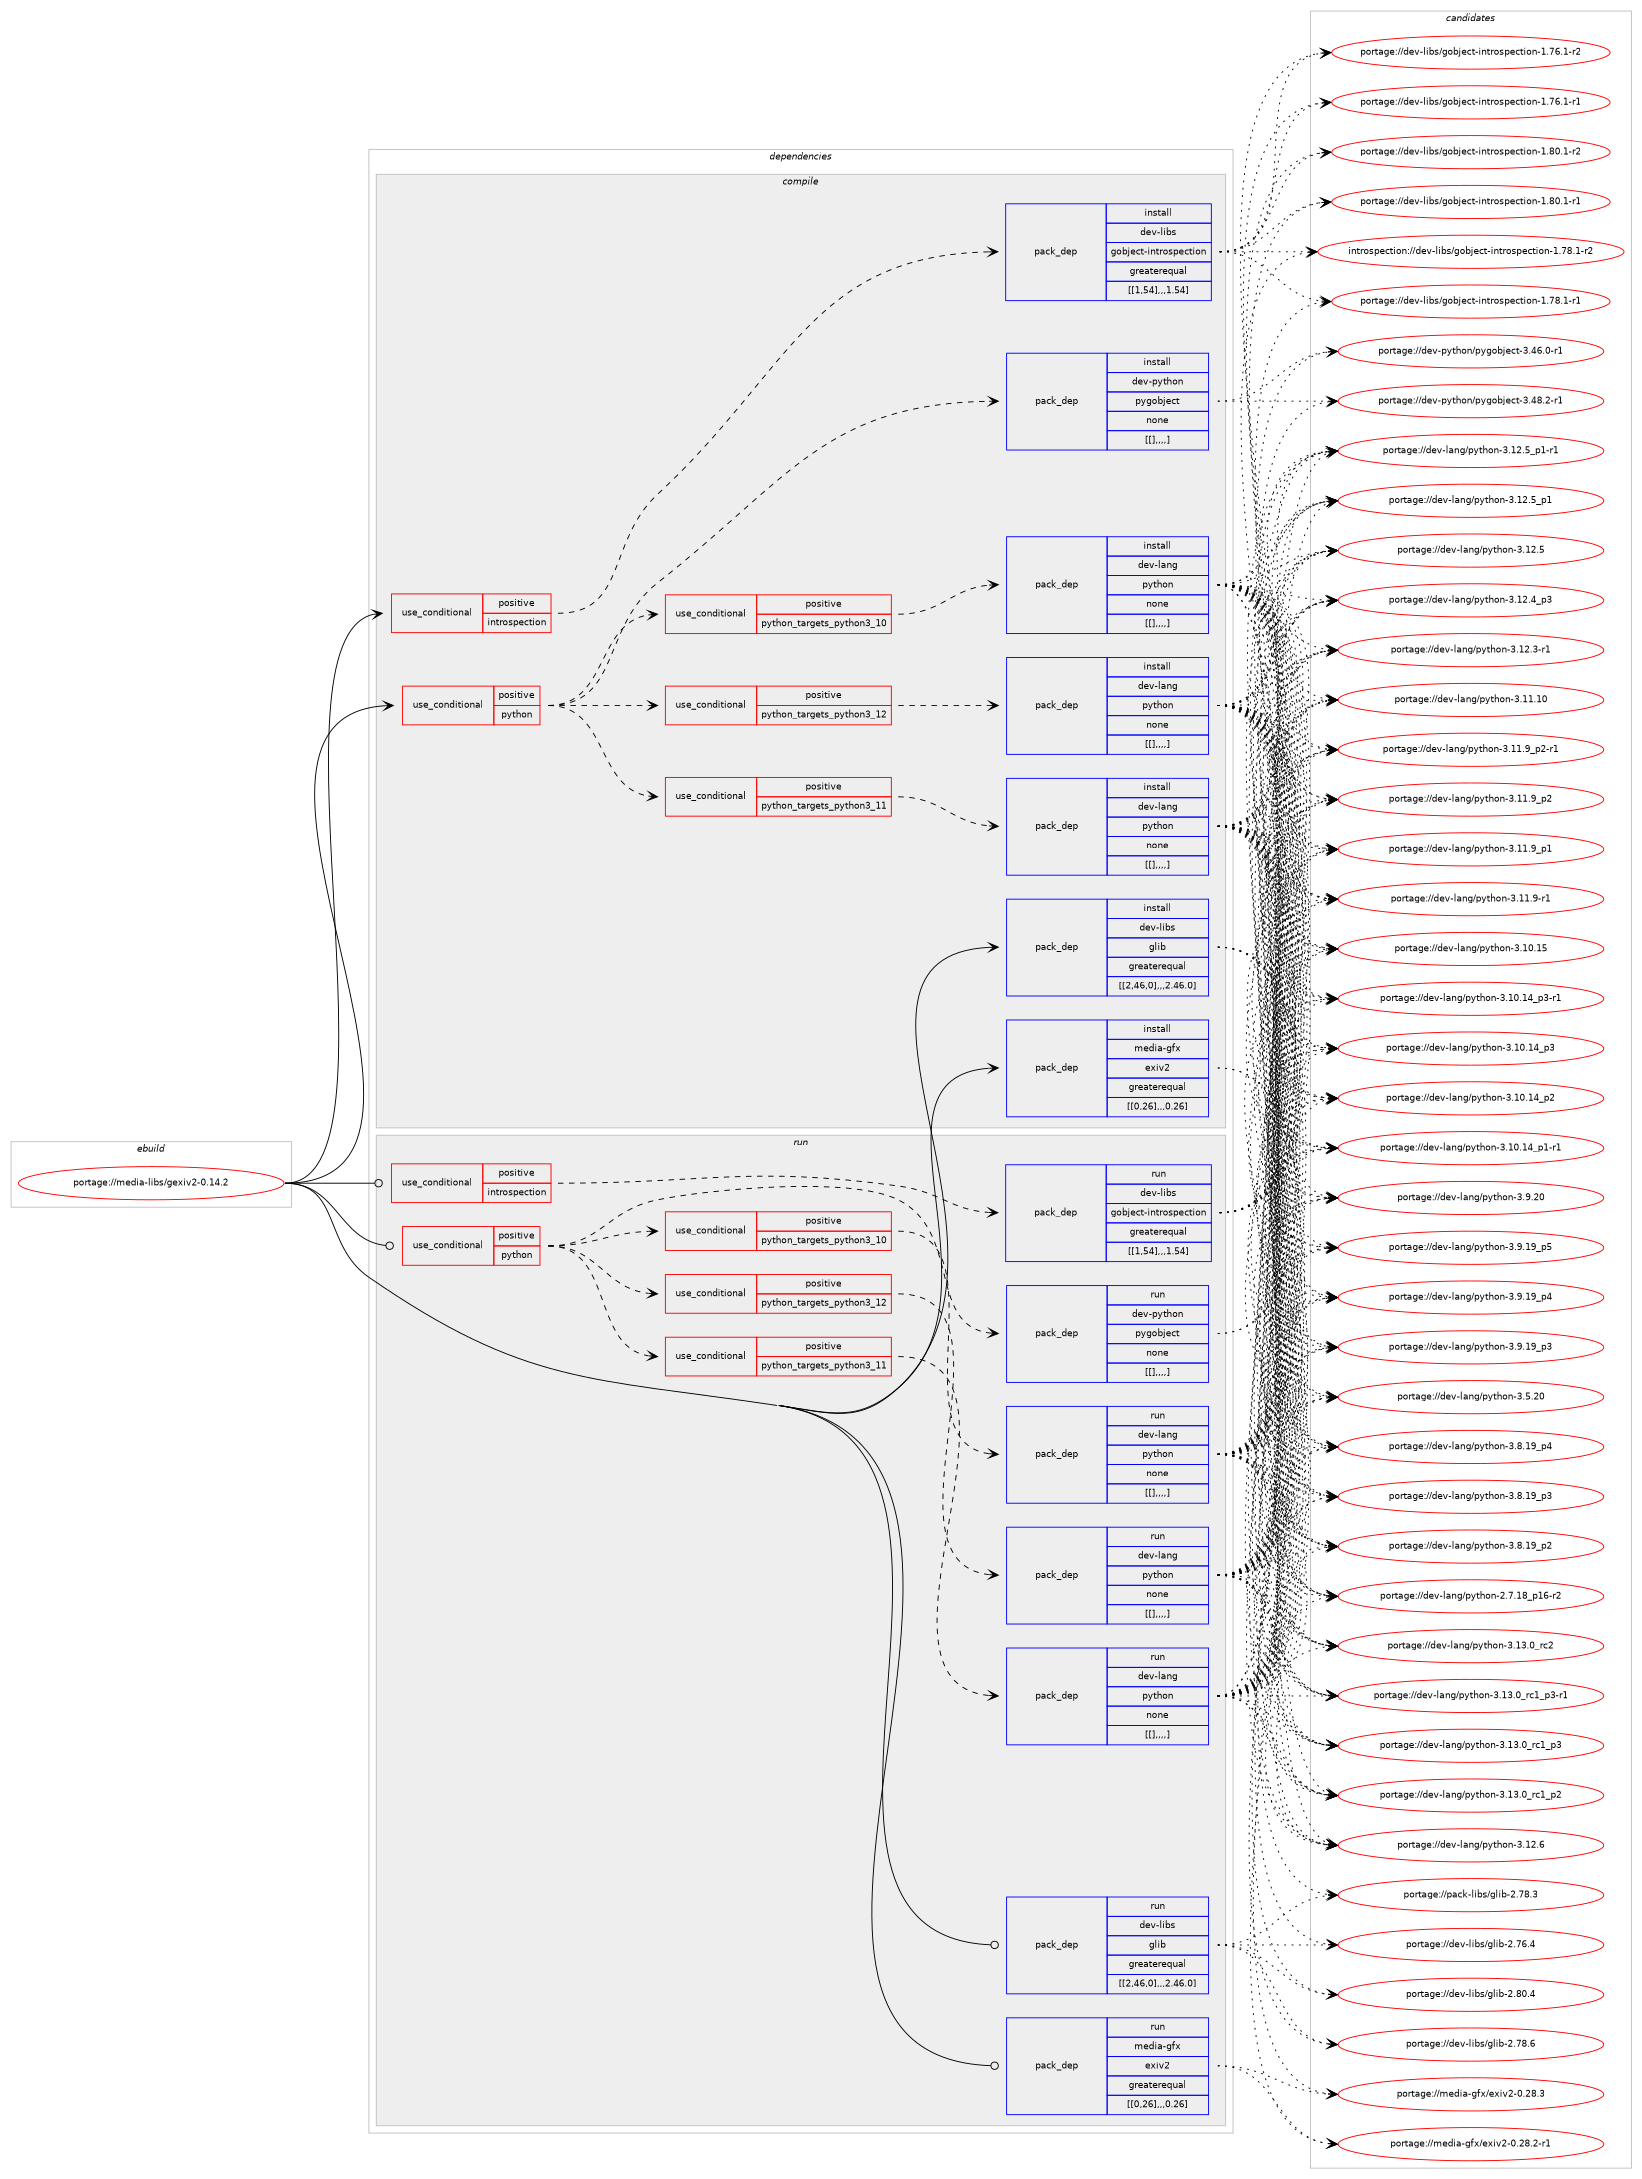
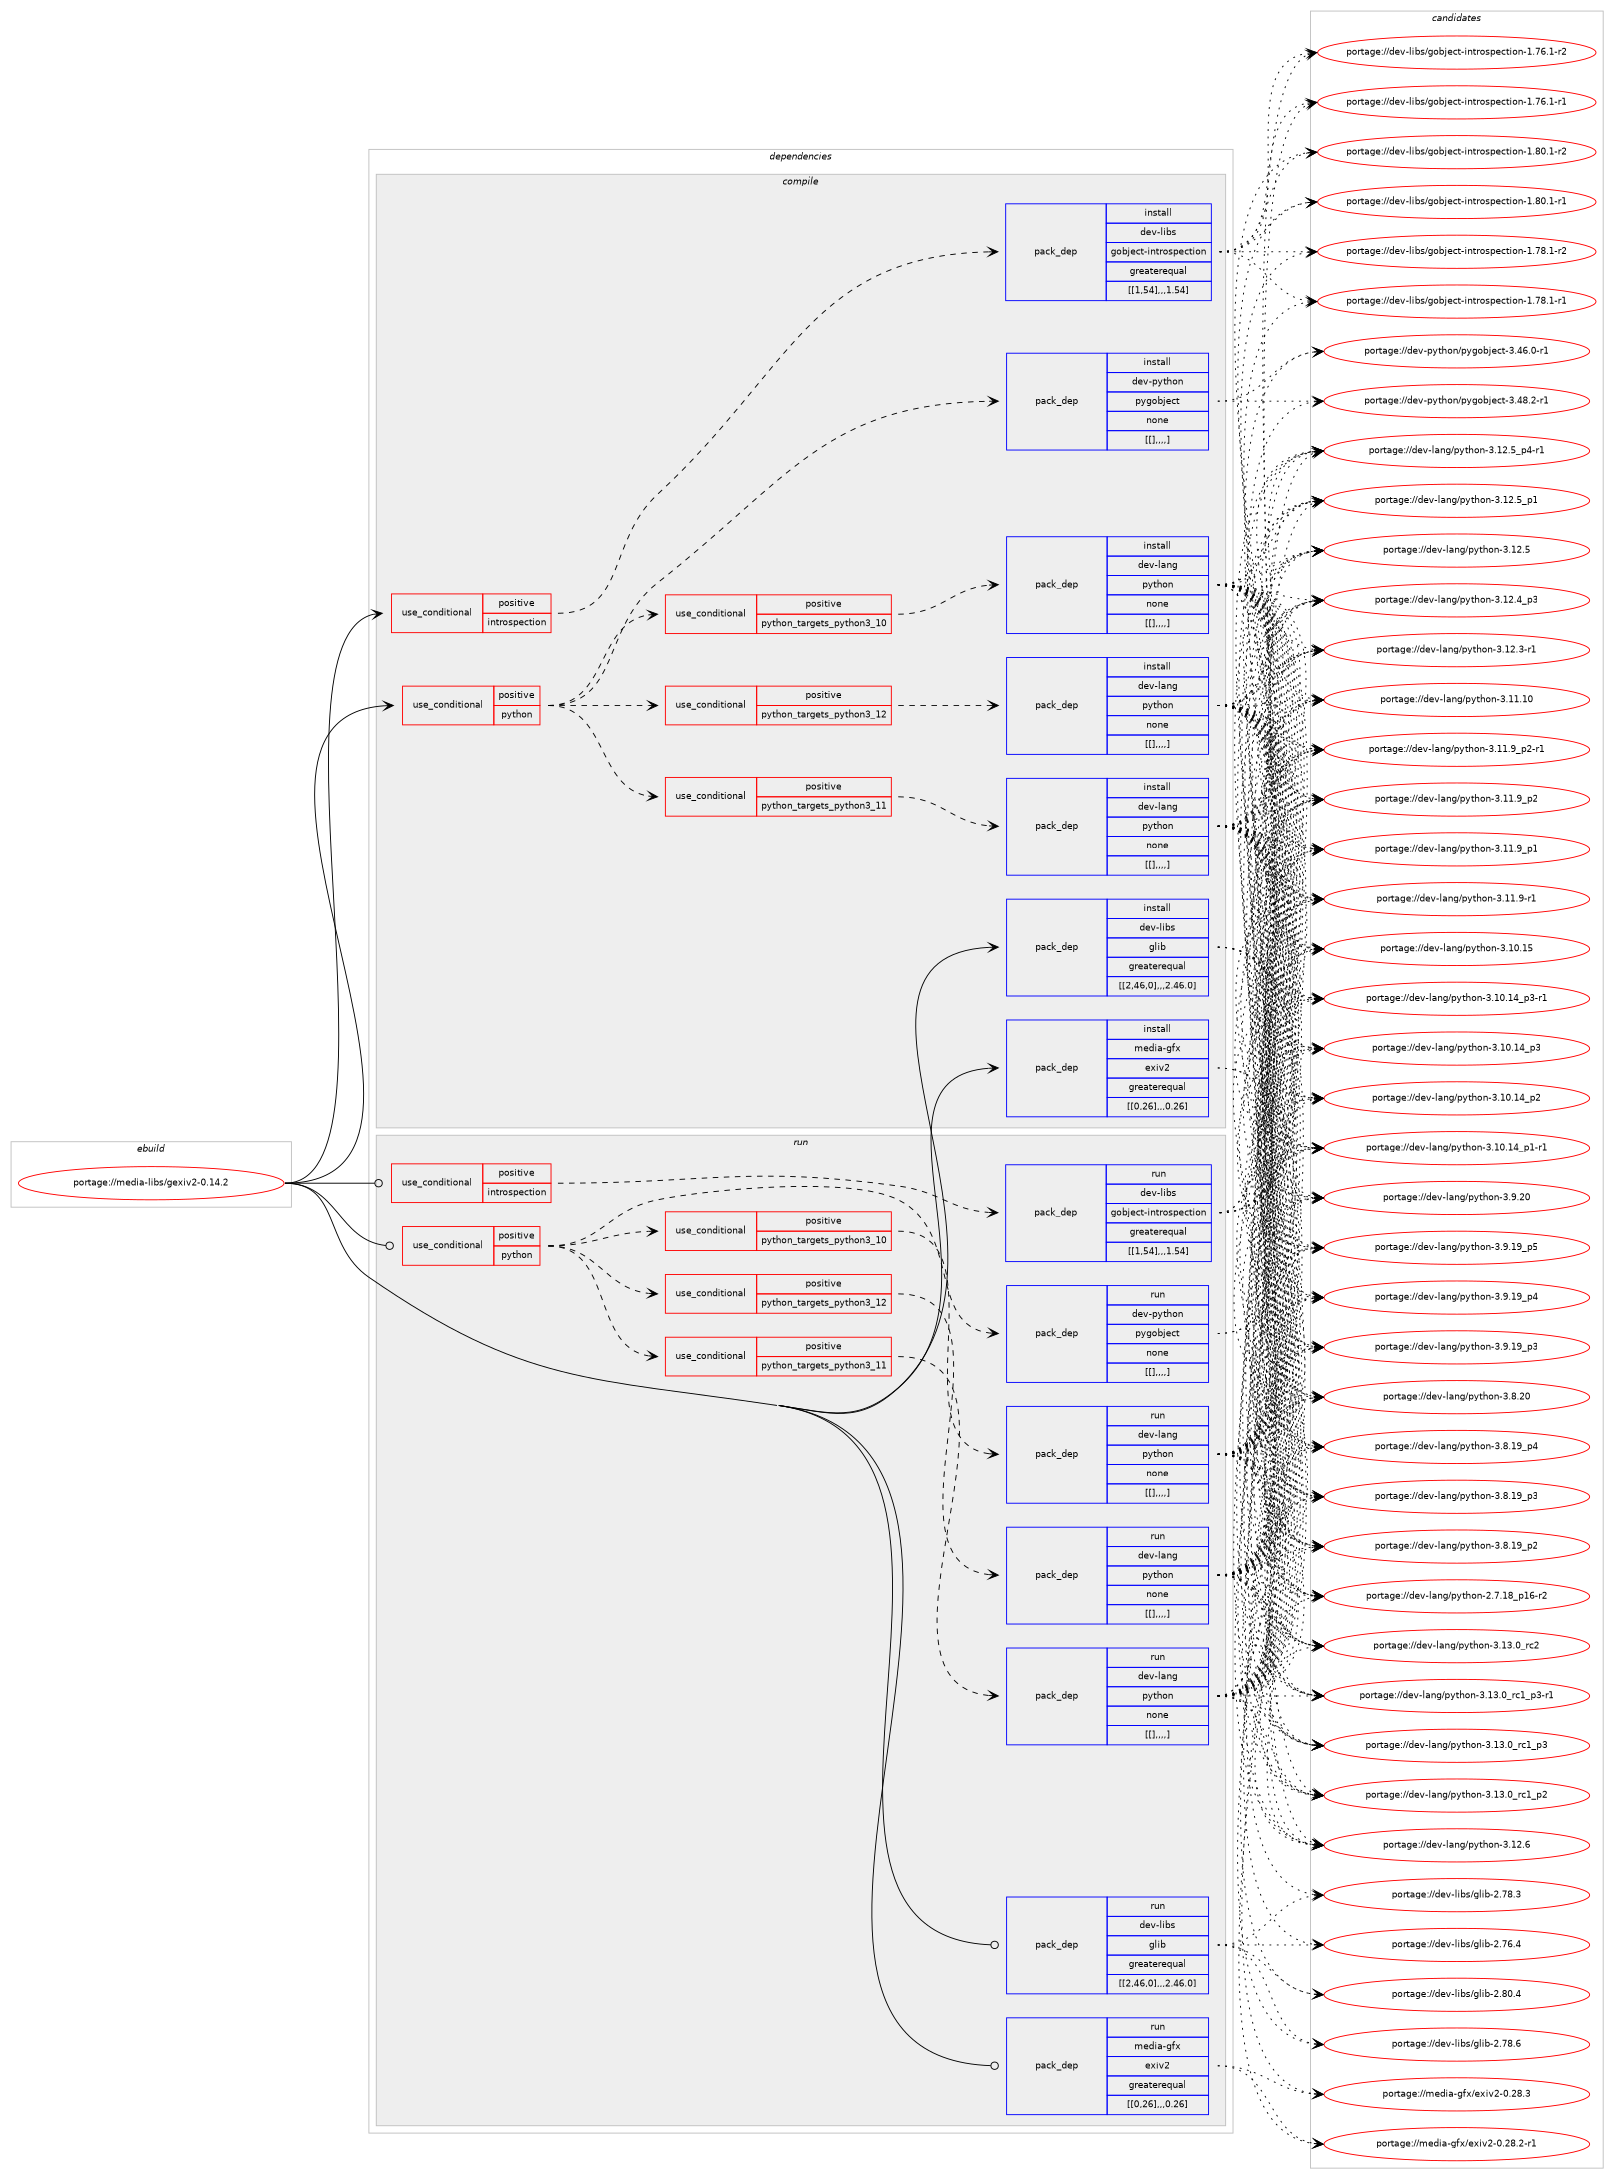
node "introspection://dev-libs/gobject-introspection-1.78.1-r2": label "introspection://dev-libs/gobject-introspection-1.78.1-r2" -> "portage://dev-libs/gobject-introspection-1.78.1-r2"
node "portage://dev-lang/python-3.12.5_p1-r1": label "portage://dev-lang/python-3.12.5_p1-r1" -> "portage://dev-lang/python-3.12.5_p4-r1"
node "portage://dev-lang/python-3.5.20": label "portage://dev-lang/python-3.5.20" -> "portage://dev-lang/python-3.8.20"
node "portage://pack-libs/glib-2.78.3": label "portage://pack-libs/glib-2.78.3" -> "portage://dev-libs/glib-2.78.3"
